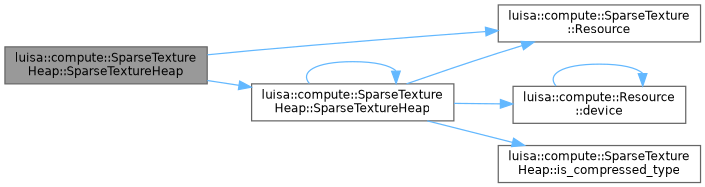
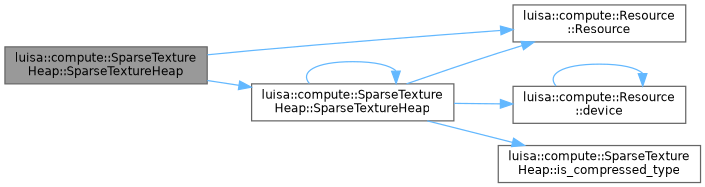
node "luisa::compute::SparseTexture ::Resource": label "luisa::compute::SparseTexture ::Resource" -> "luisa::compute::Resource ::Resource"
